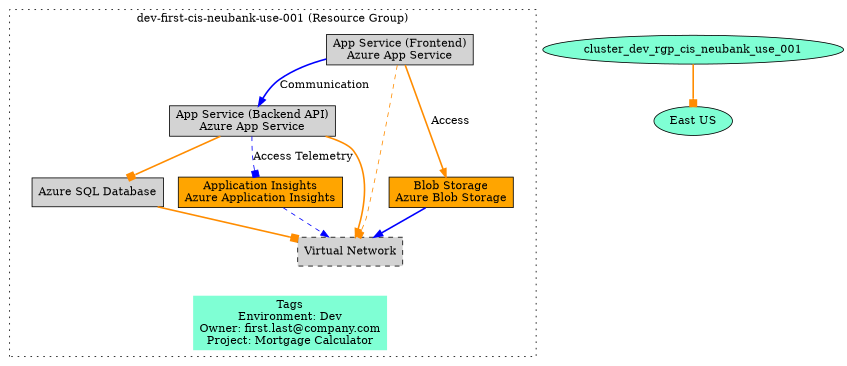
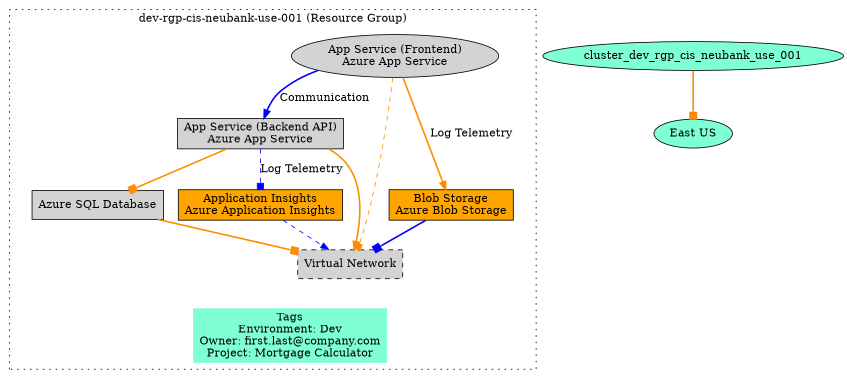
cluster "dev-first-cis-neubank-use-001 (Resource Group)": label "dev-first-cis-neubank-use-001 (Resource Group)" -> "dev-rgp-cis-neubank-use-001 (Resource Group)"
node "App Service (Frontend) Azure App Service": shape box -> ellipse
edge "App Service (Frontend) Azure App Service" -> "Blob Storage Azure Blob Storage": label "Access" -> "Log Telemetry"
edge "App Service (Backend API) Azure App Service" -> "Application Insights Azure Application Insights": label "Access Telemetry" -> "Log Telemetry"
edge "Blob Storage Azure Blob Storage" -> "Virtual Network": arrowhead normal -> box
